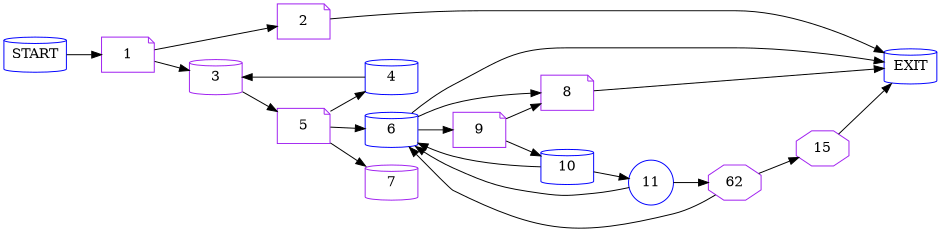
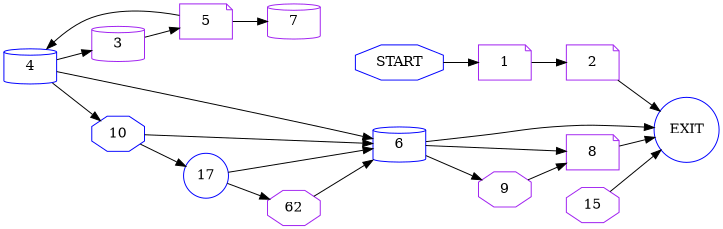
node "START": shape cylinder -> octagon
edge "1" -> "3": removed
node "EXIT": shape cylinder -> circle
edge "5" -> "6": now "4" -> "6"
node "9": shape note -> octagon
edge "9" -> "10": now "4" -> "10"
node "10": shape cylinder -> octagon
edge "62" -> "15": removed
node "11": label "11" -> "17"
